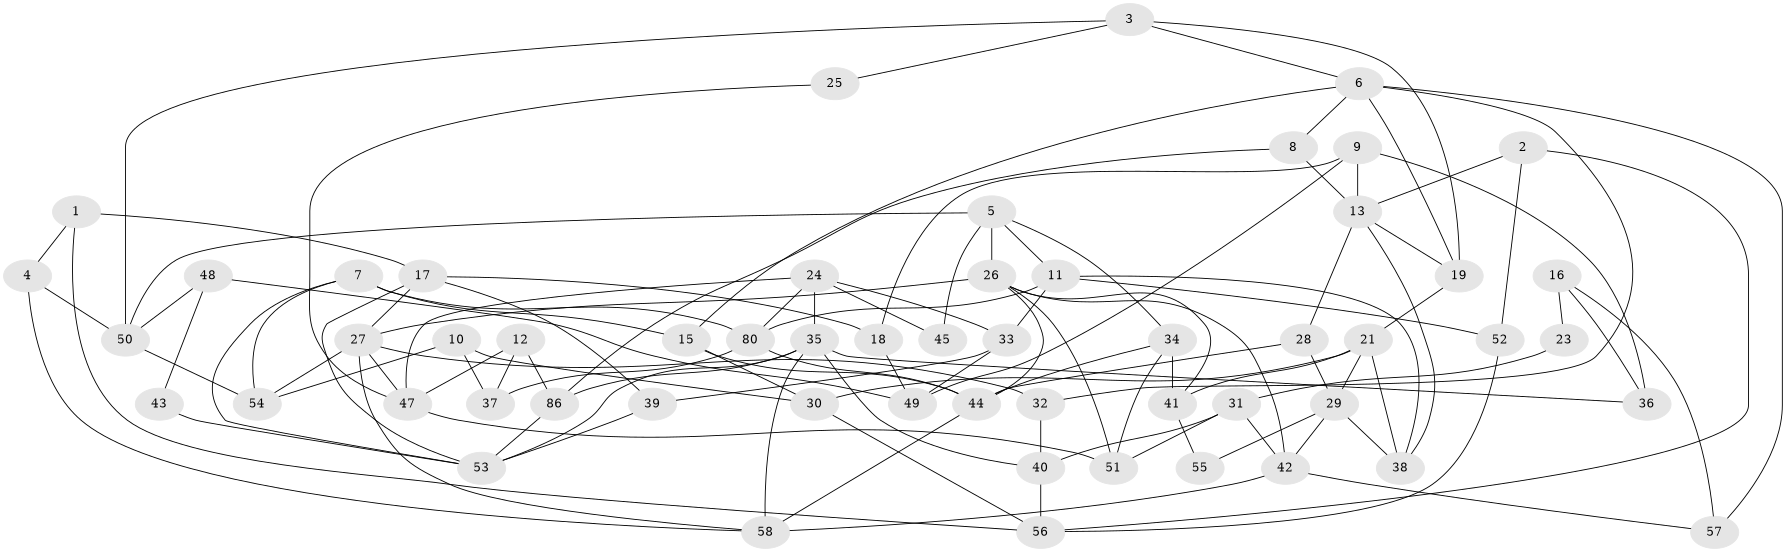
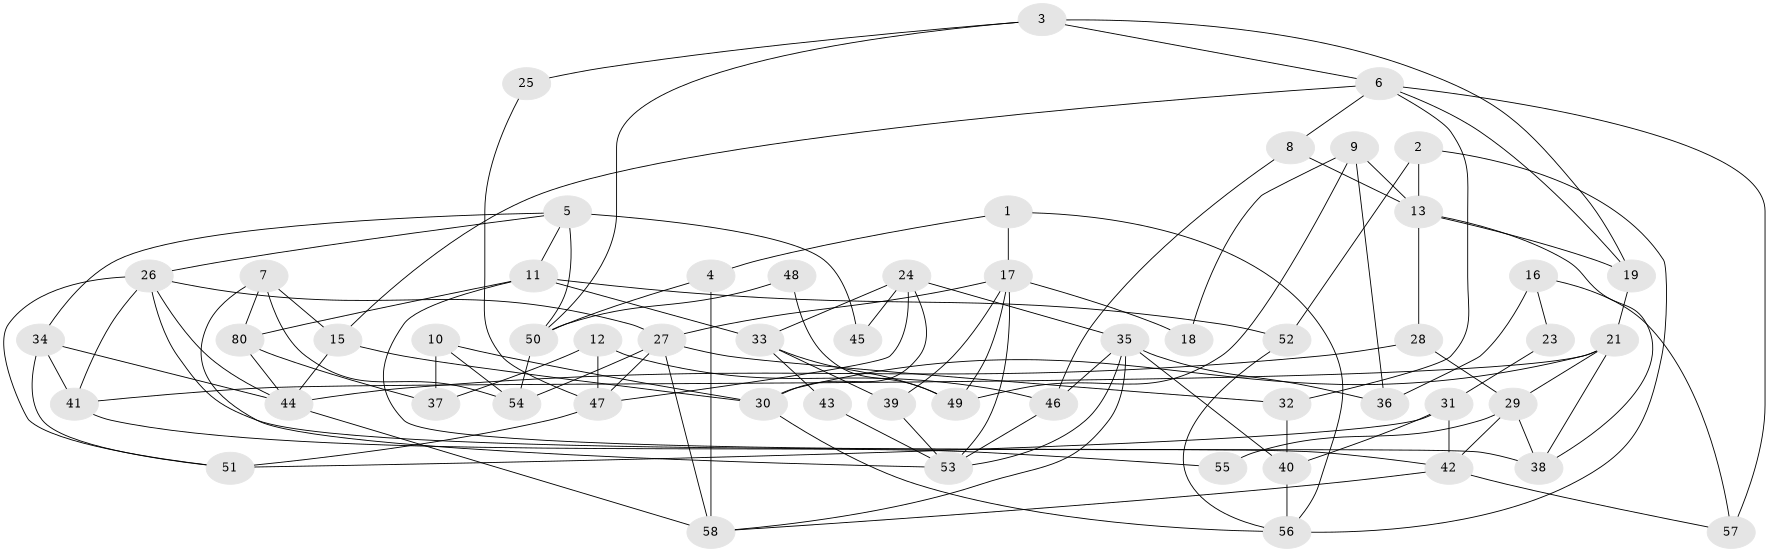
edge "24" -- "80": now "24" -- "30"
edge "48" -- "43": now "33" -- "43"
edge "18" -- "49": now "17" -- "49"
node "86": label "86" -> "46"
